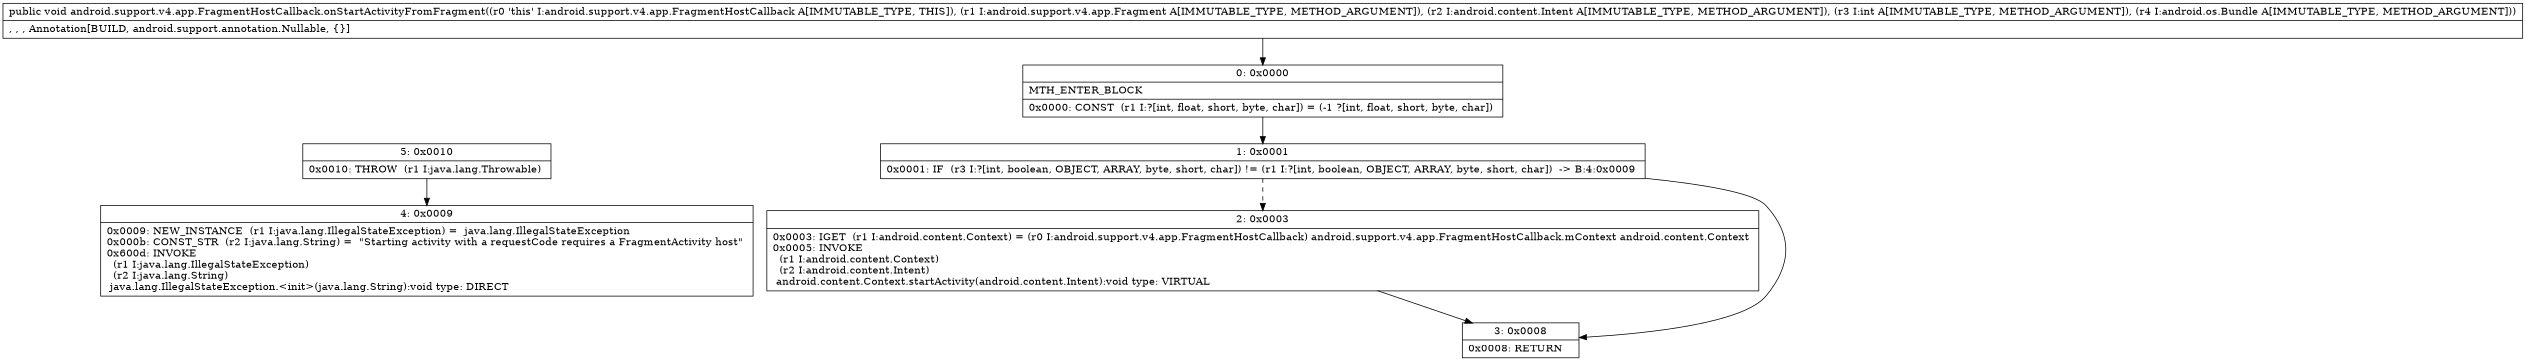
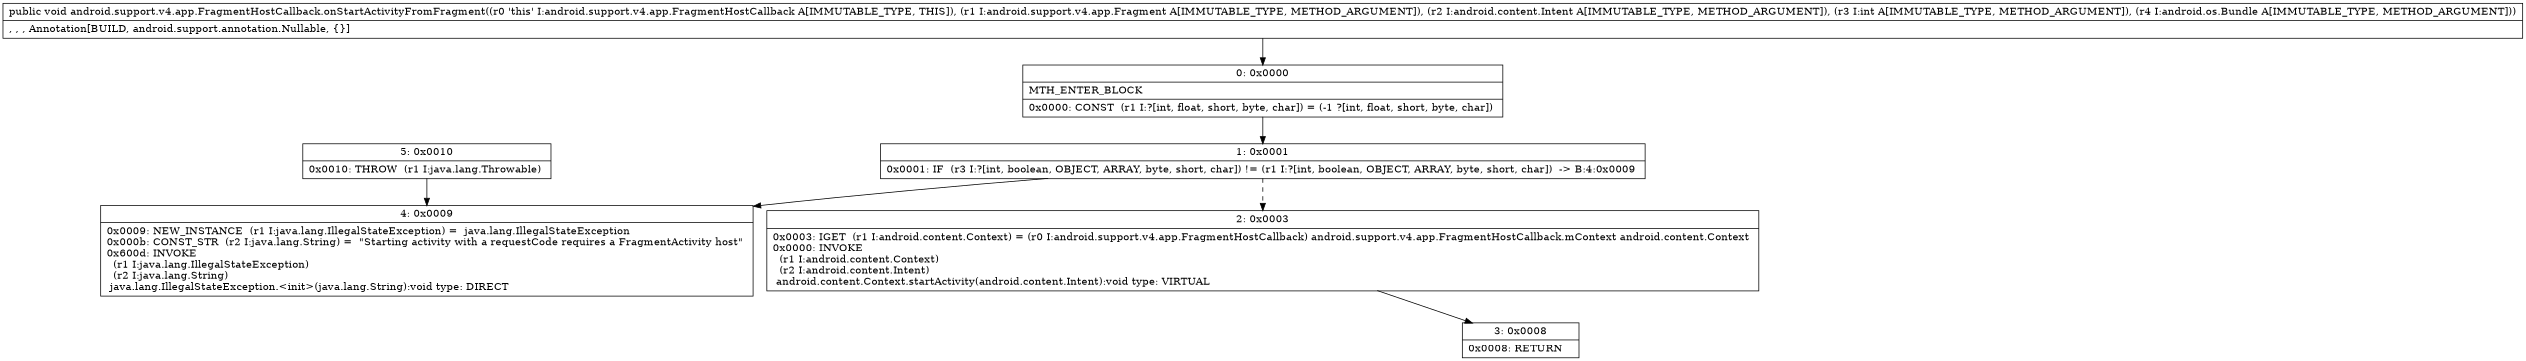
node "2: 0x0003": text "0x0005: INVOKE" -> "0x0000: INVOKE"
edge "1: 0x0001" -> "3: 0x0008": now "1: 0x0001" -> "4: 0x0009"
